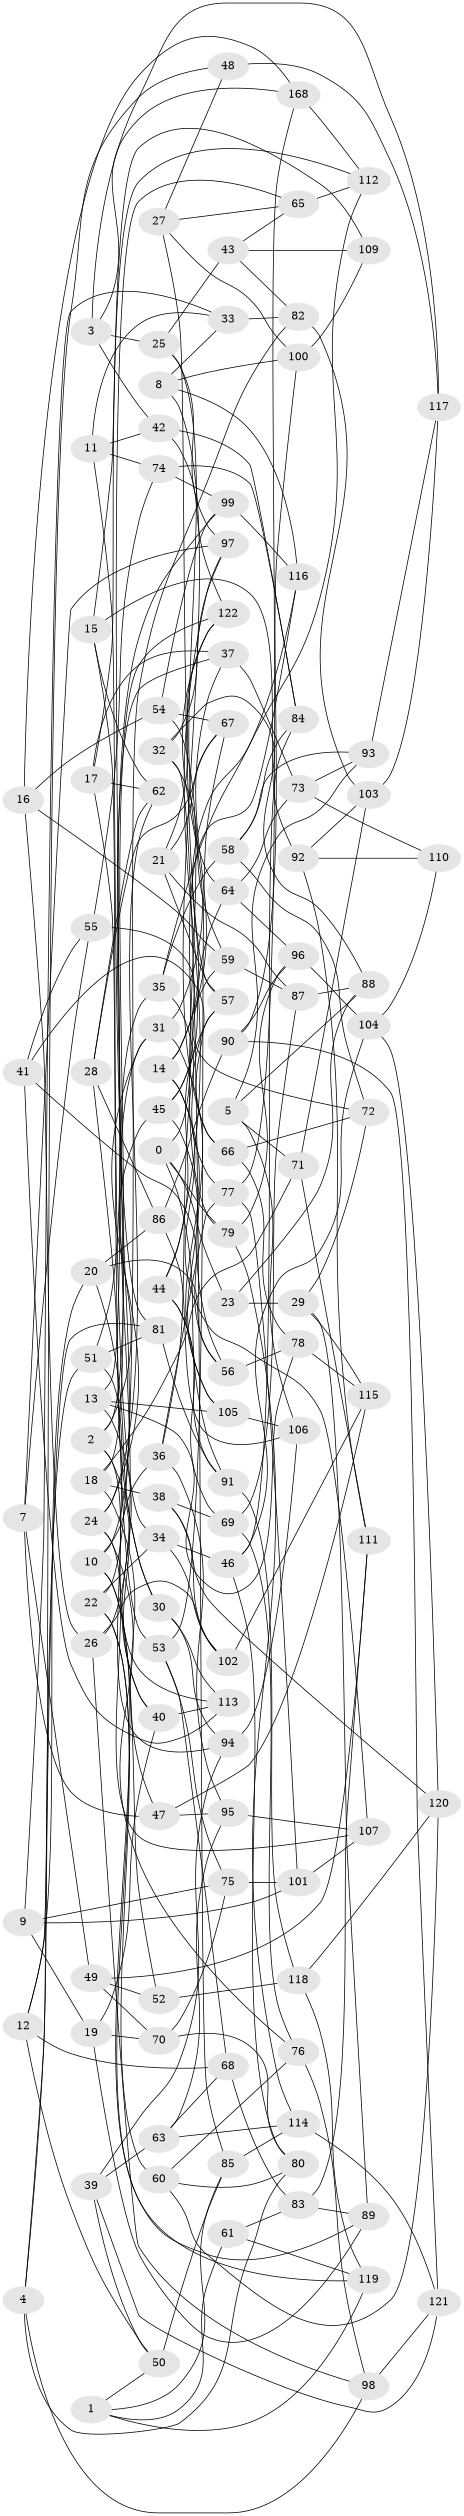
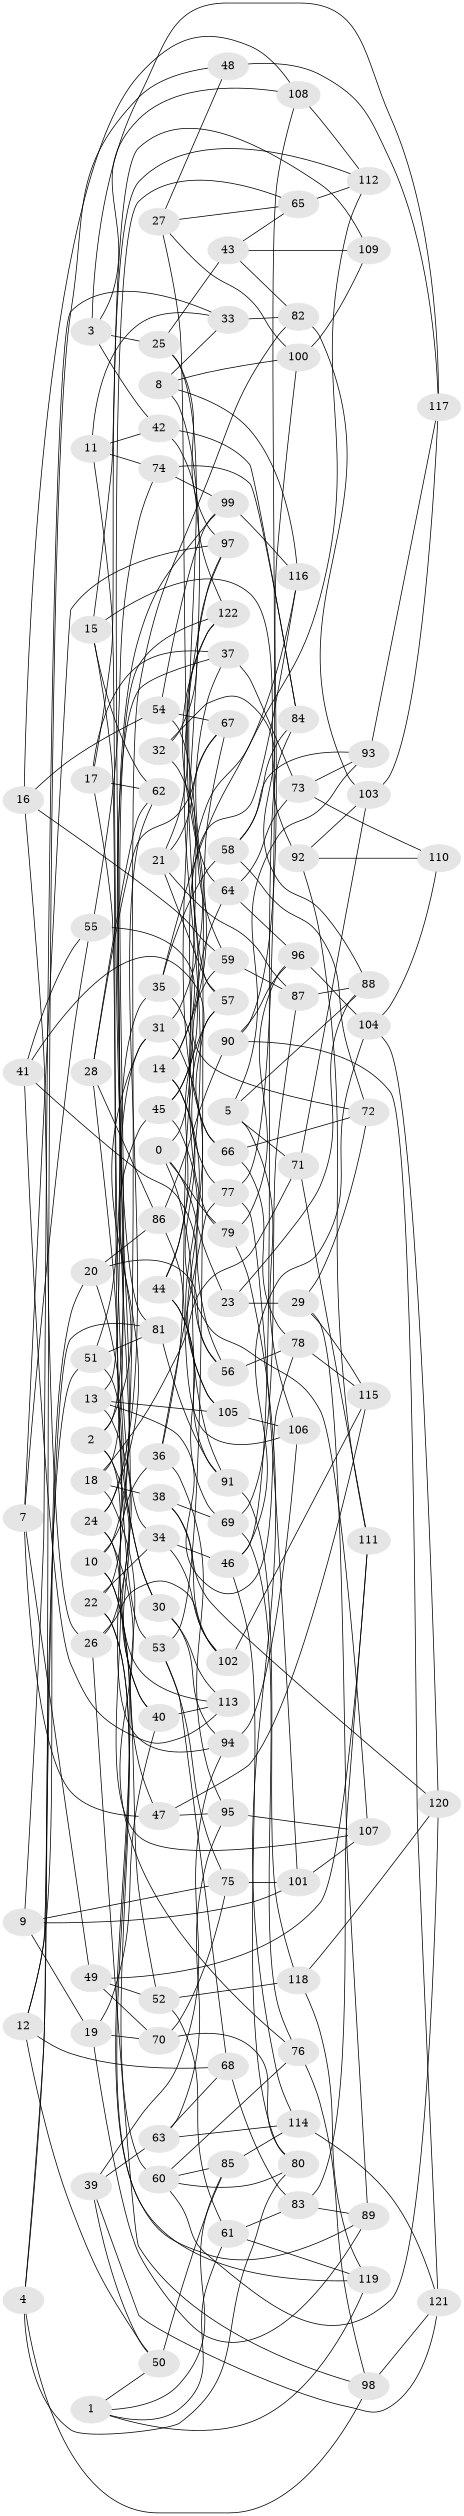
node "168": label "168" -> "108"
edge "32" -- "85": now "60" -- "85"
edge "52" -- "61": added
